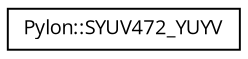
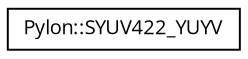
node "Pylon::SYUV472_YUYV": label "Pylon::SYUV472_YUYV" -> "Pylon::SYUV422_YUYV"
